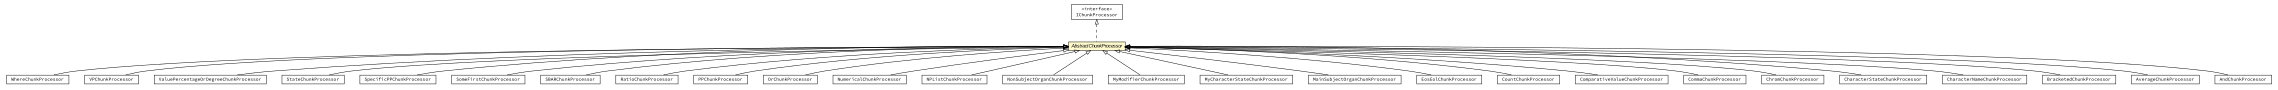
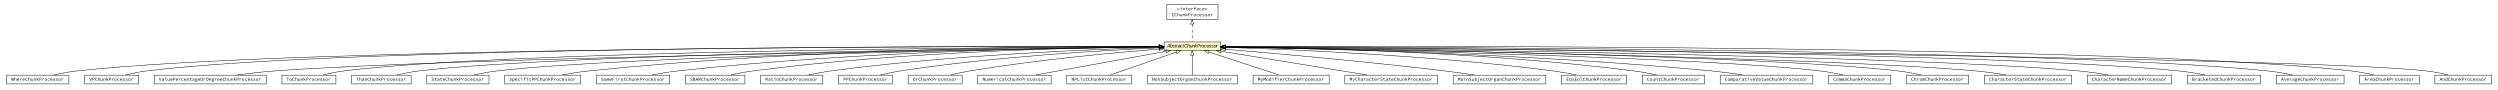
node "ToChunkProcessor": added
node "ThanChunkProcessor": added
node "AreaChunkProcessor": added
